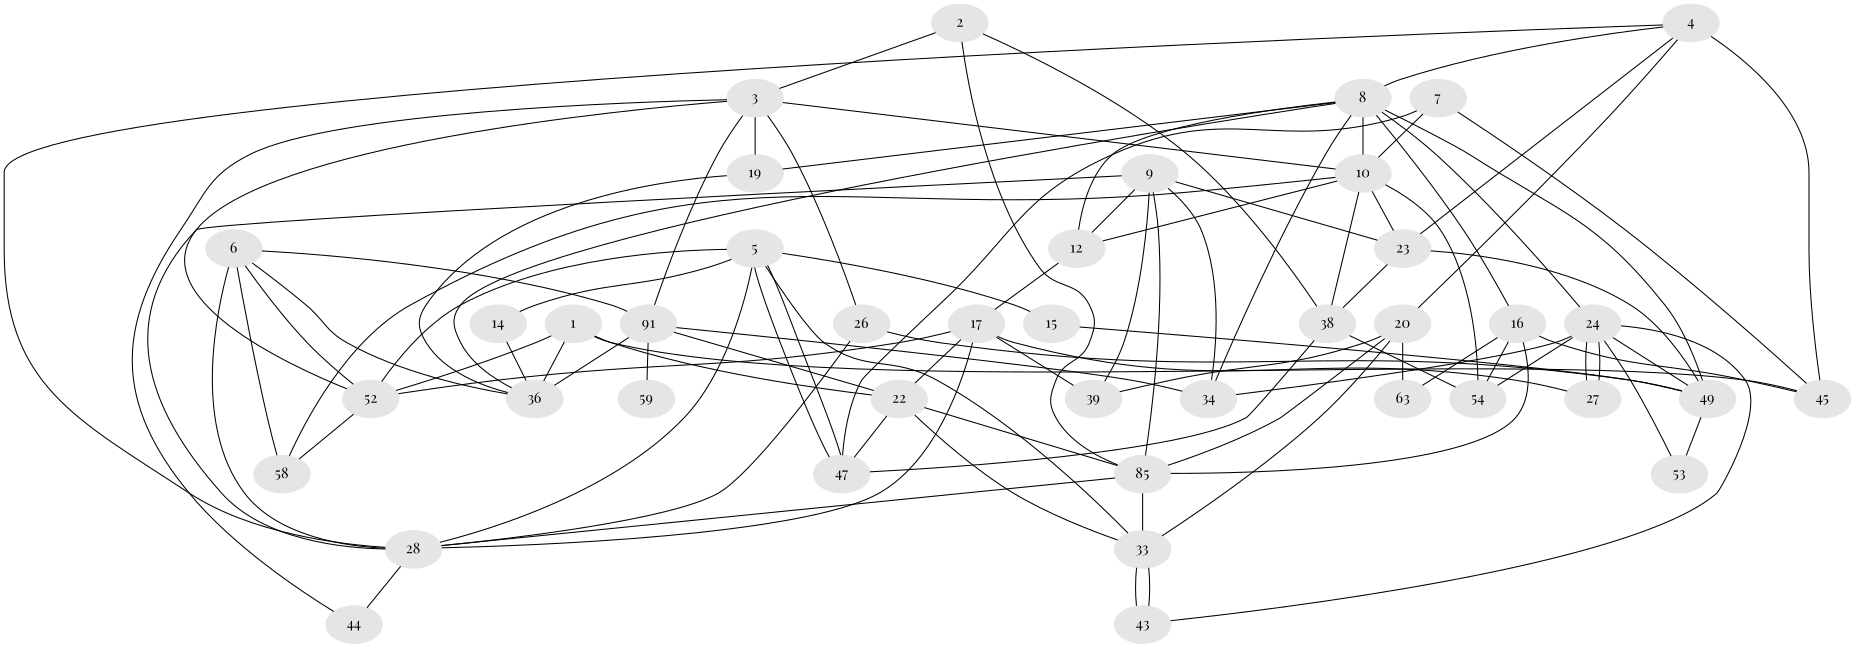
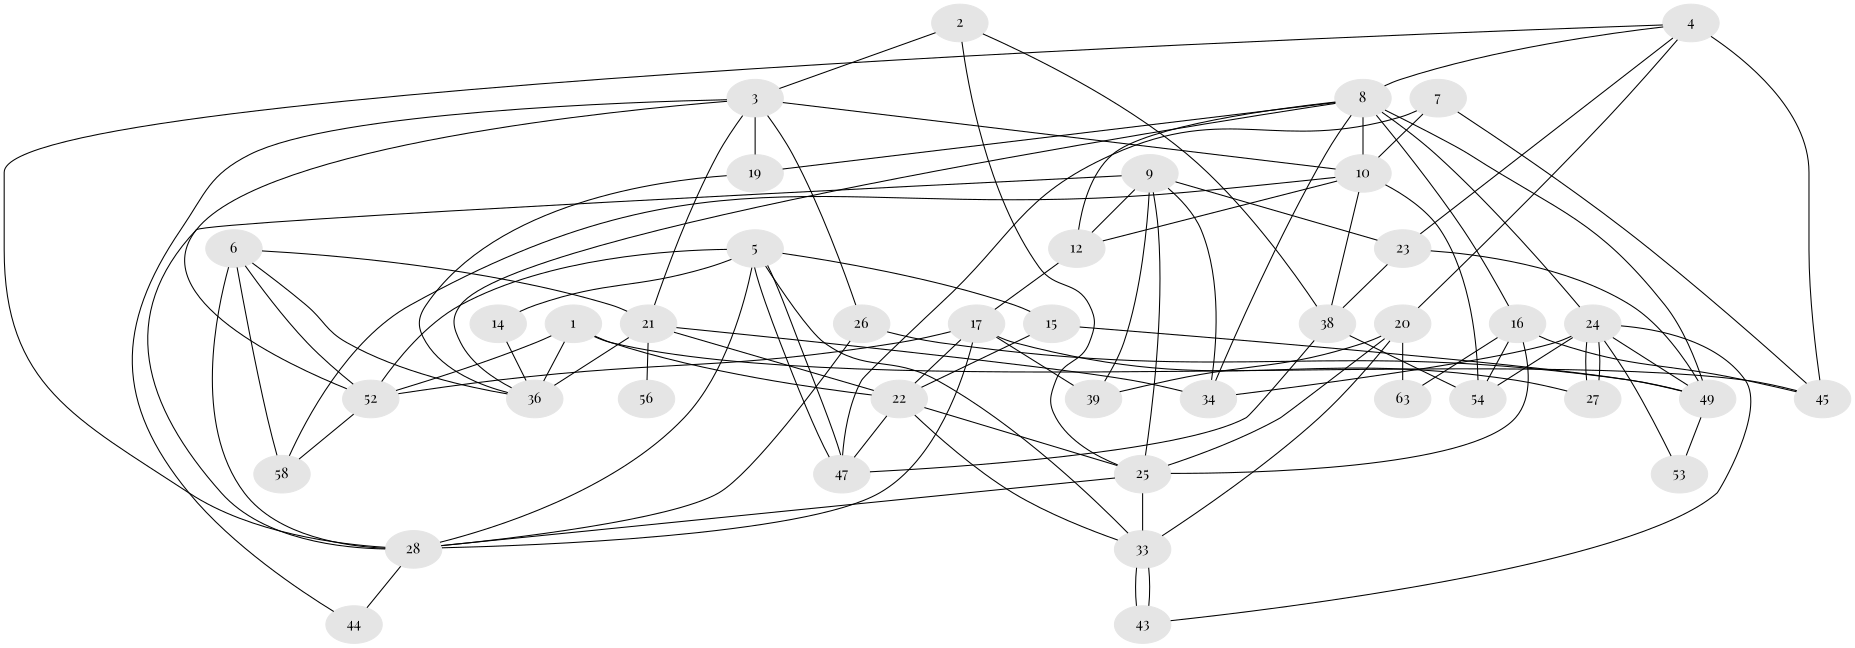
edge "10" -- "23": removed
node "91": label "91" -> "21"
edge "15" -- "22": added
node "59": label "59" -> "56"
node "85": label "85" -> "25"
